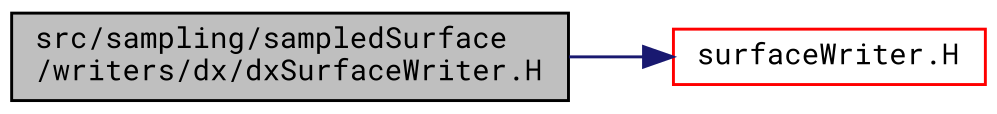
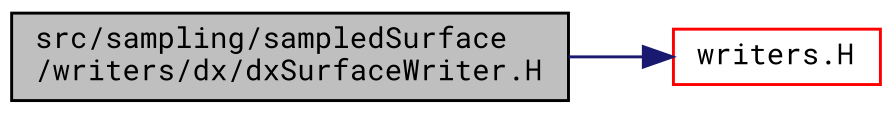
node "surfaceWriter.H": label "surfaceWriter.H" -> "writers.H"
